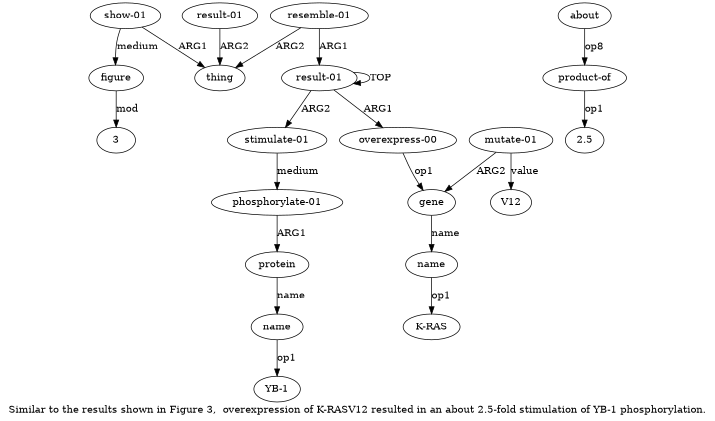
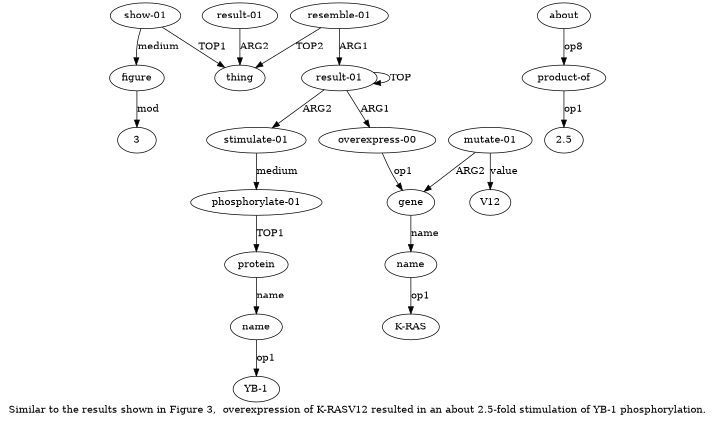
edge "show-01" -> "thing": label "ARG1" -> "TOP1"
edge "resemble-01" -> "thing": label "ARG2" -> "TOP2"
edge "phosphorylate-01" -> "protein": label "ARG1" -> "TOP1"
